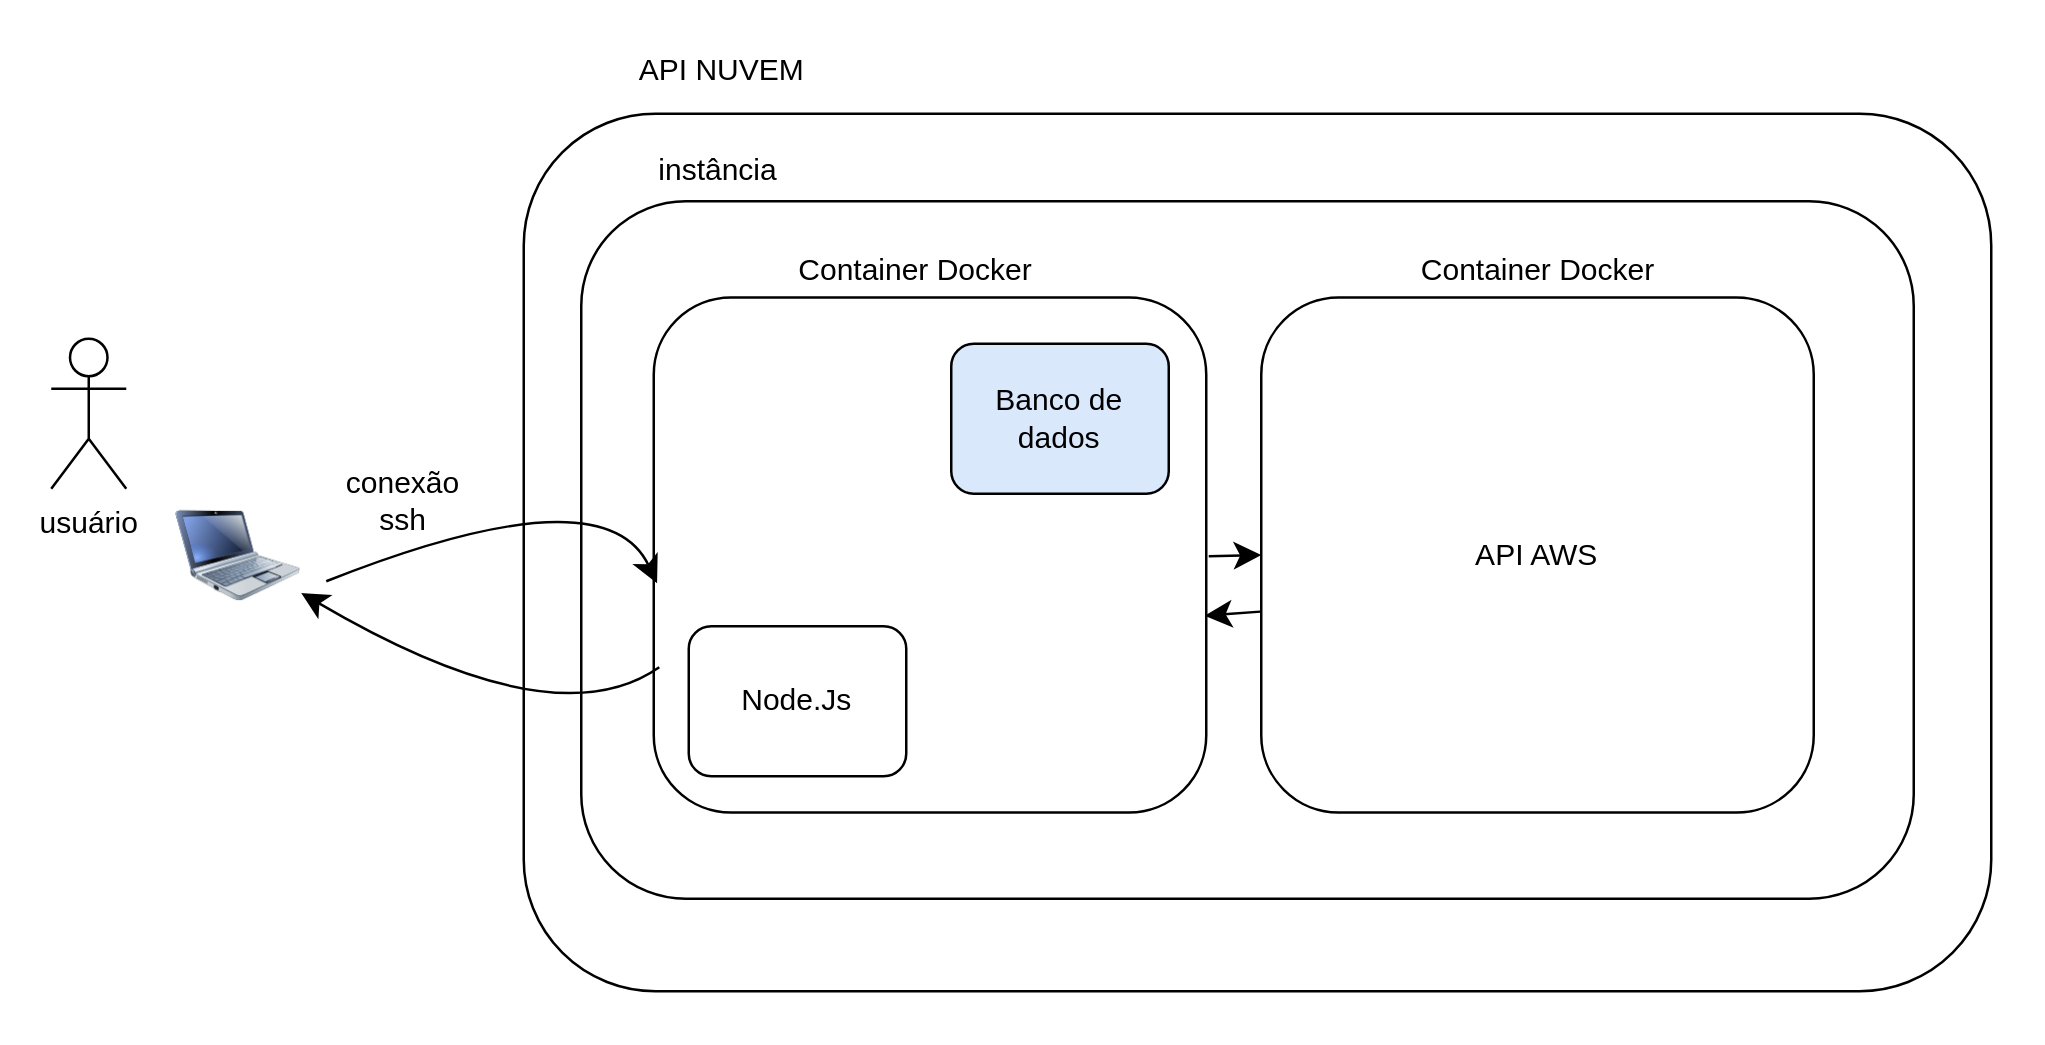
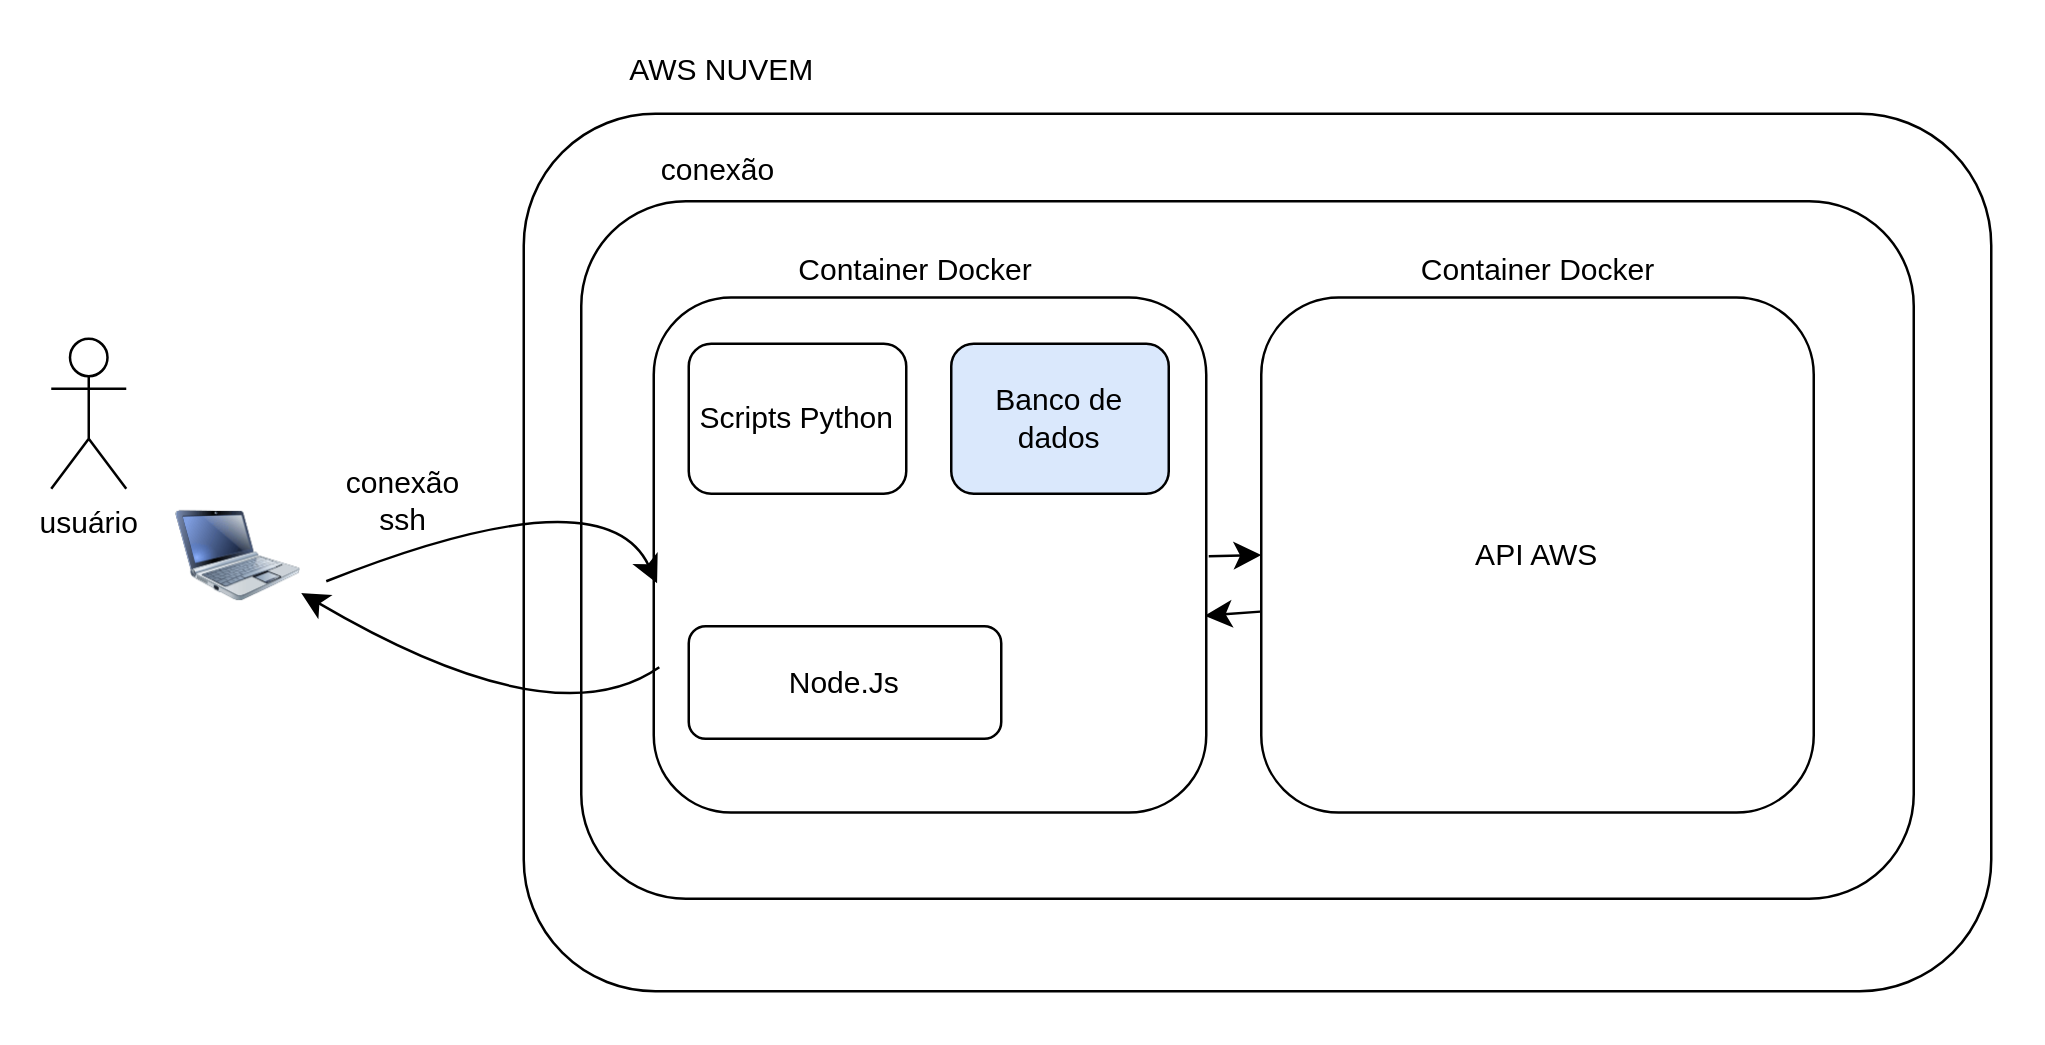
node "API NUVEM": label "API NUVEM" -> "AWS NUVEM"
node "instância": label "instância" -> "conexão"
node "Scripts Python": added
node "Node.Js": size 218x150 -> 313x113
